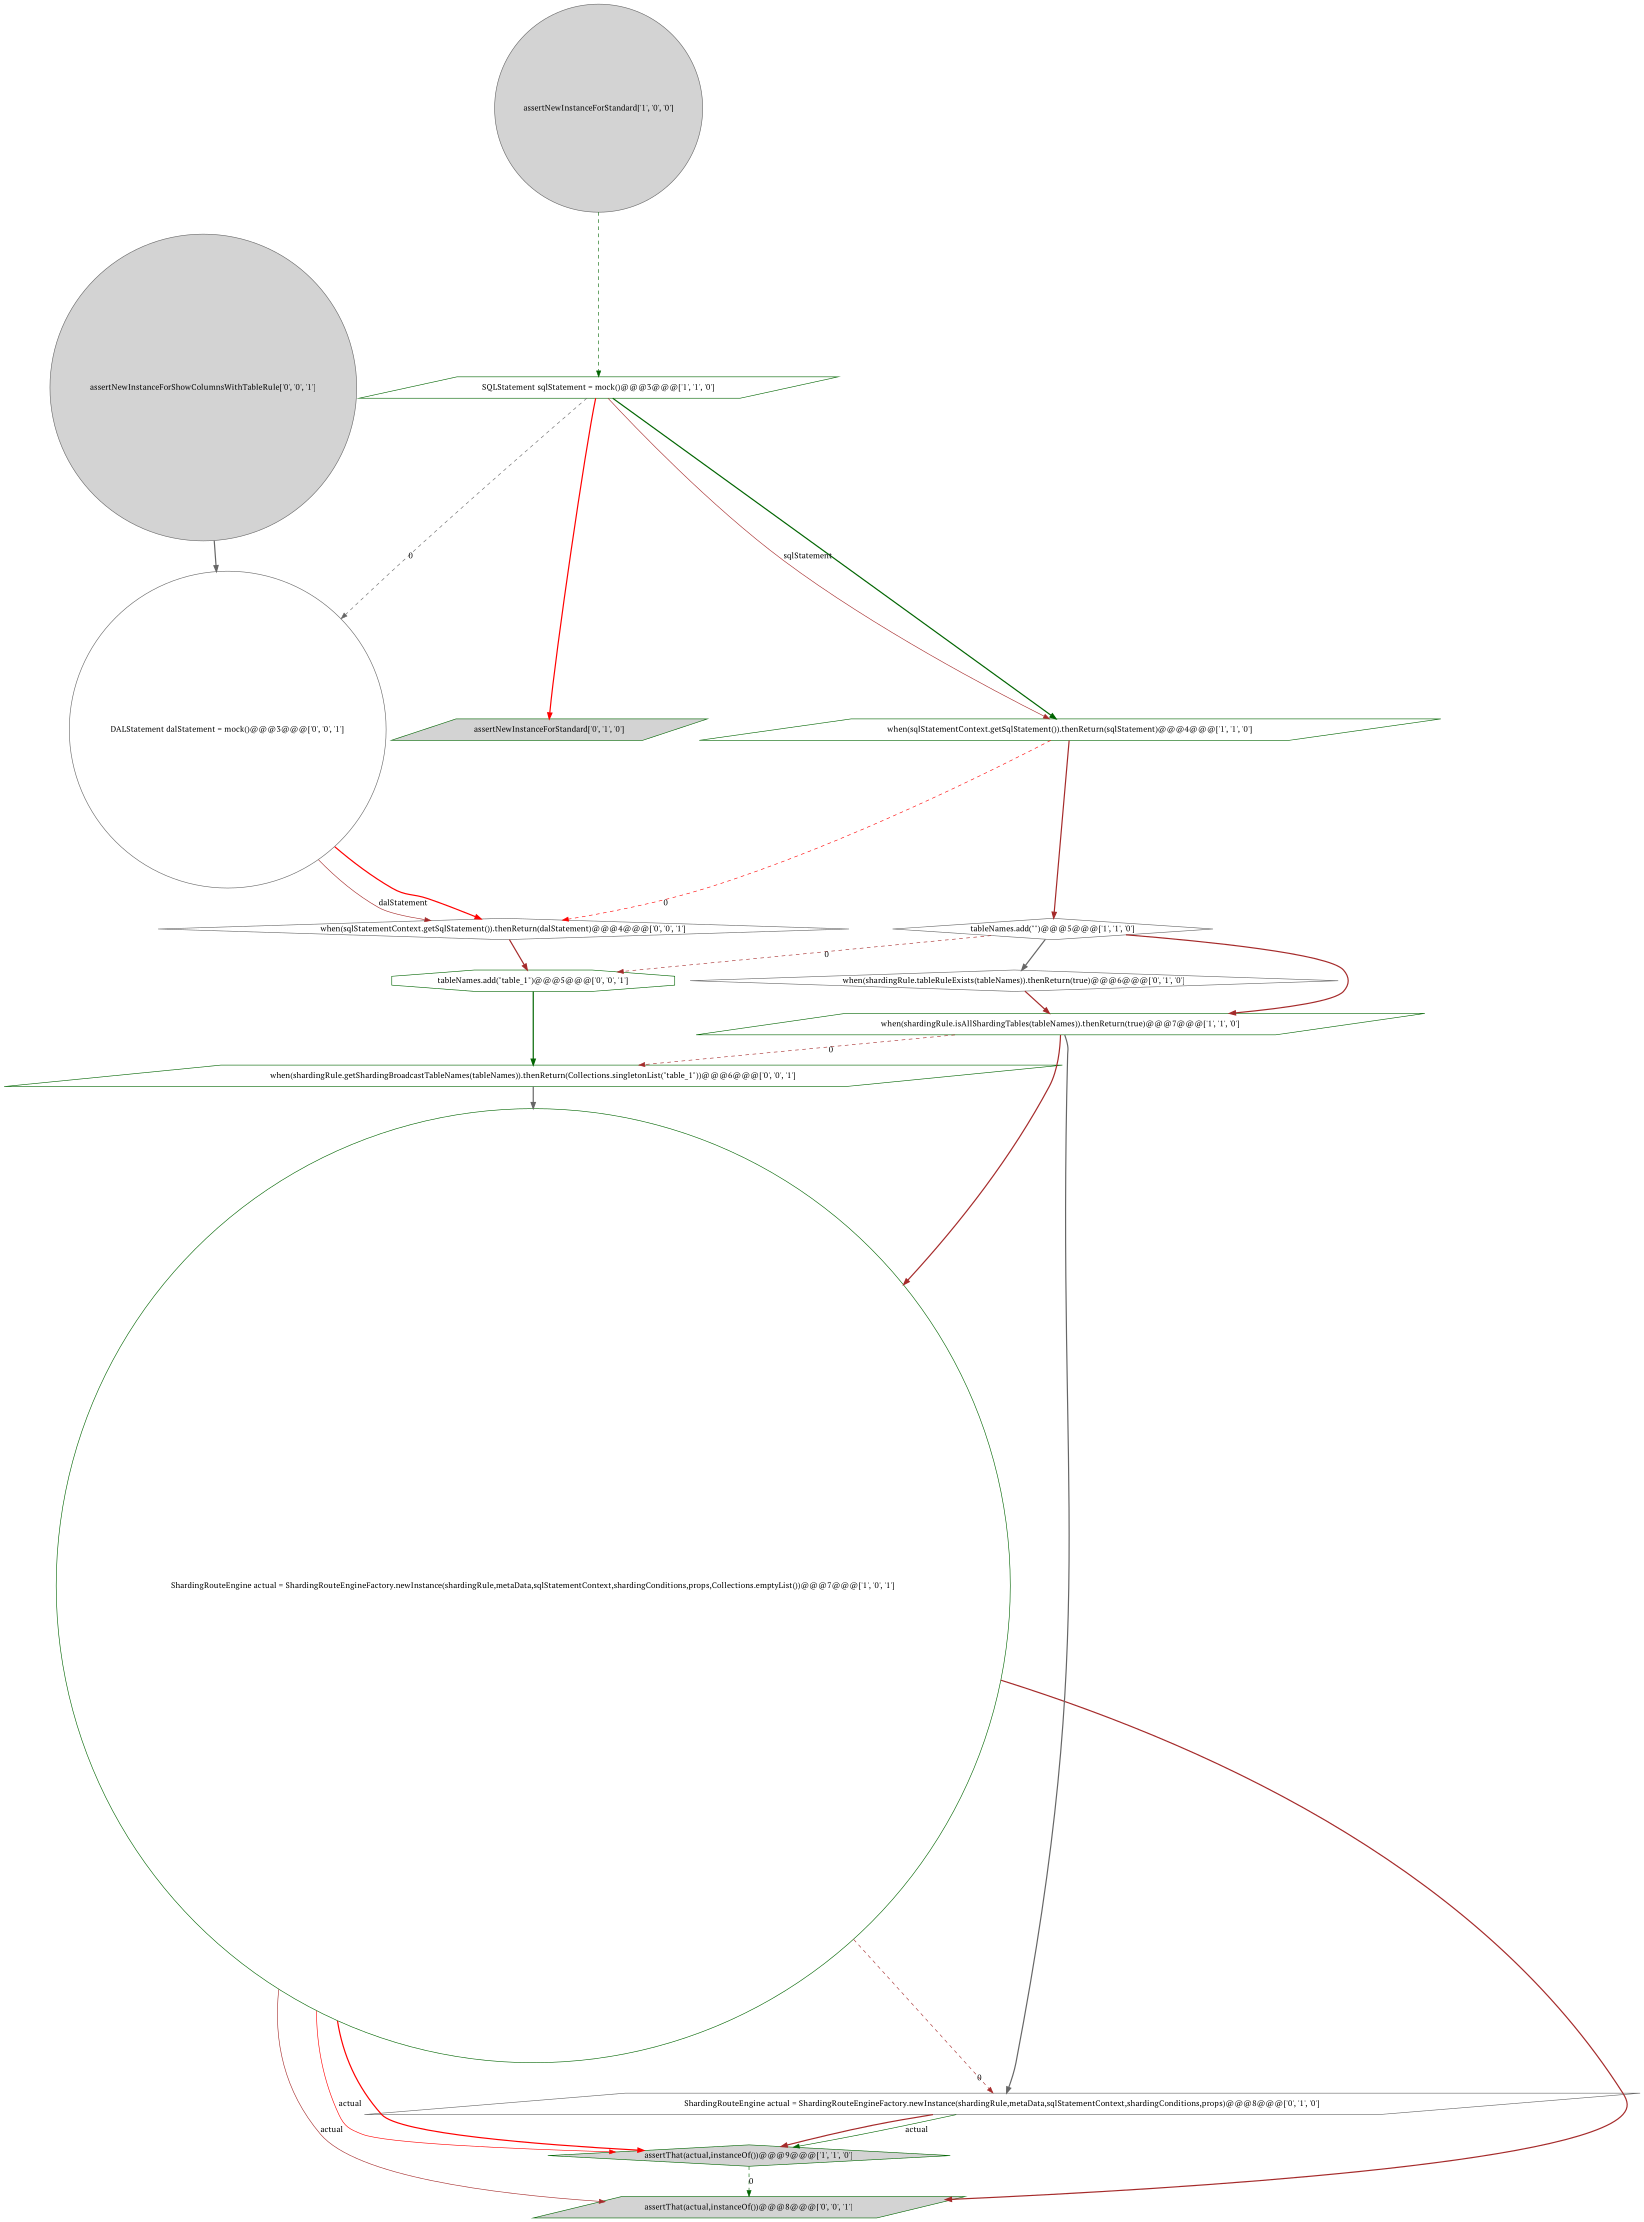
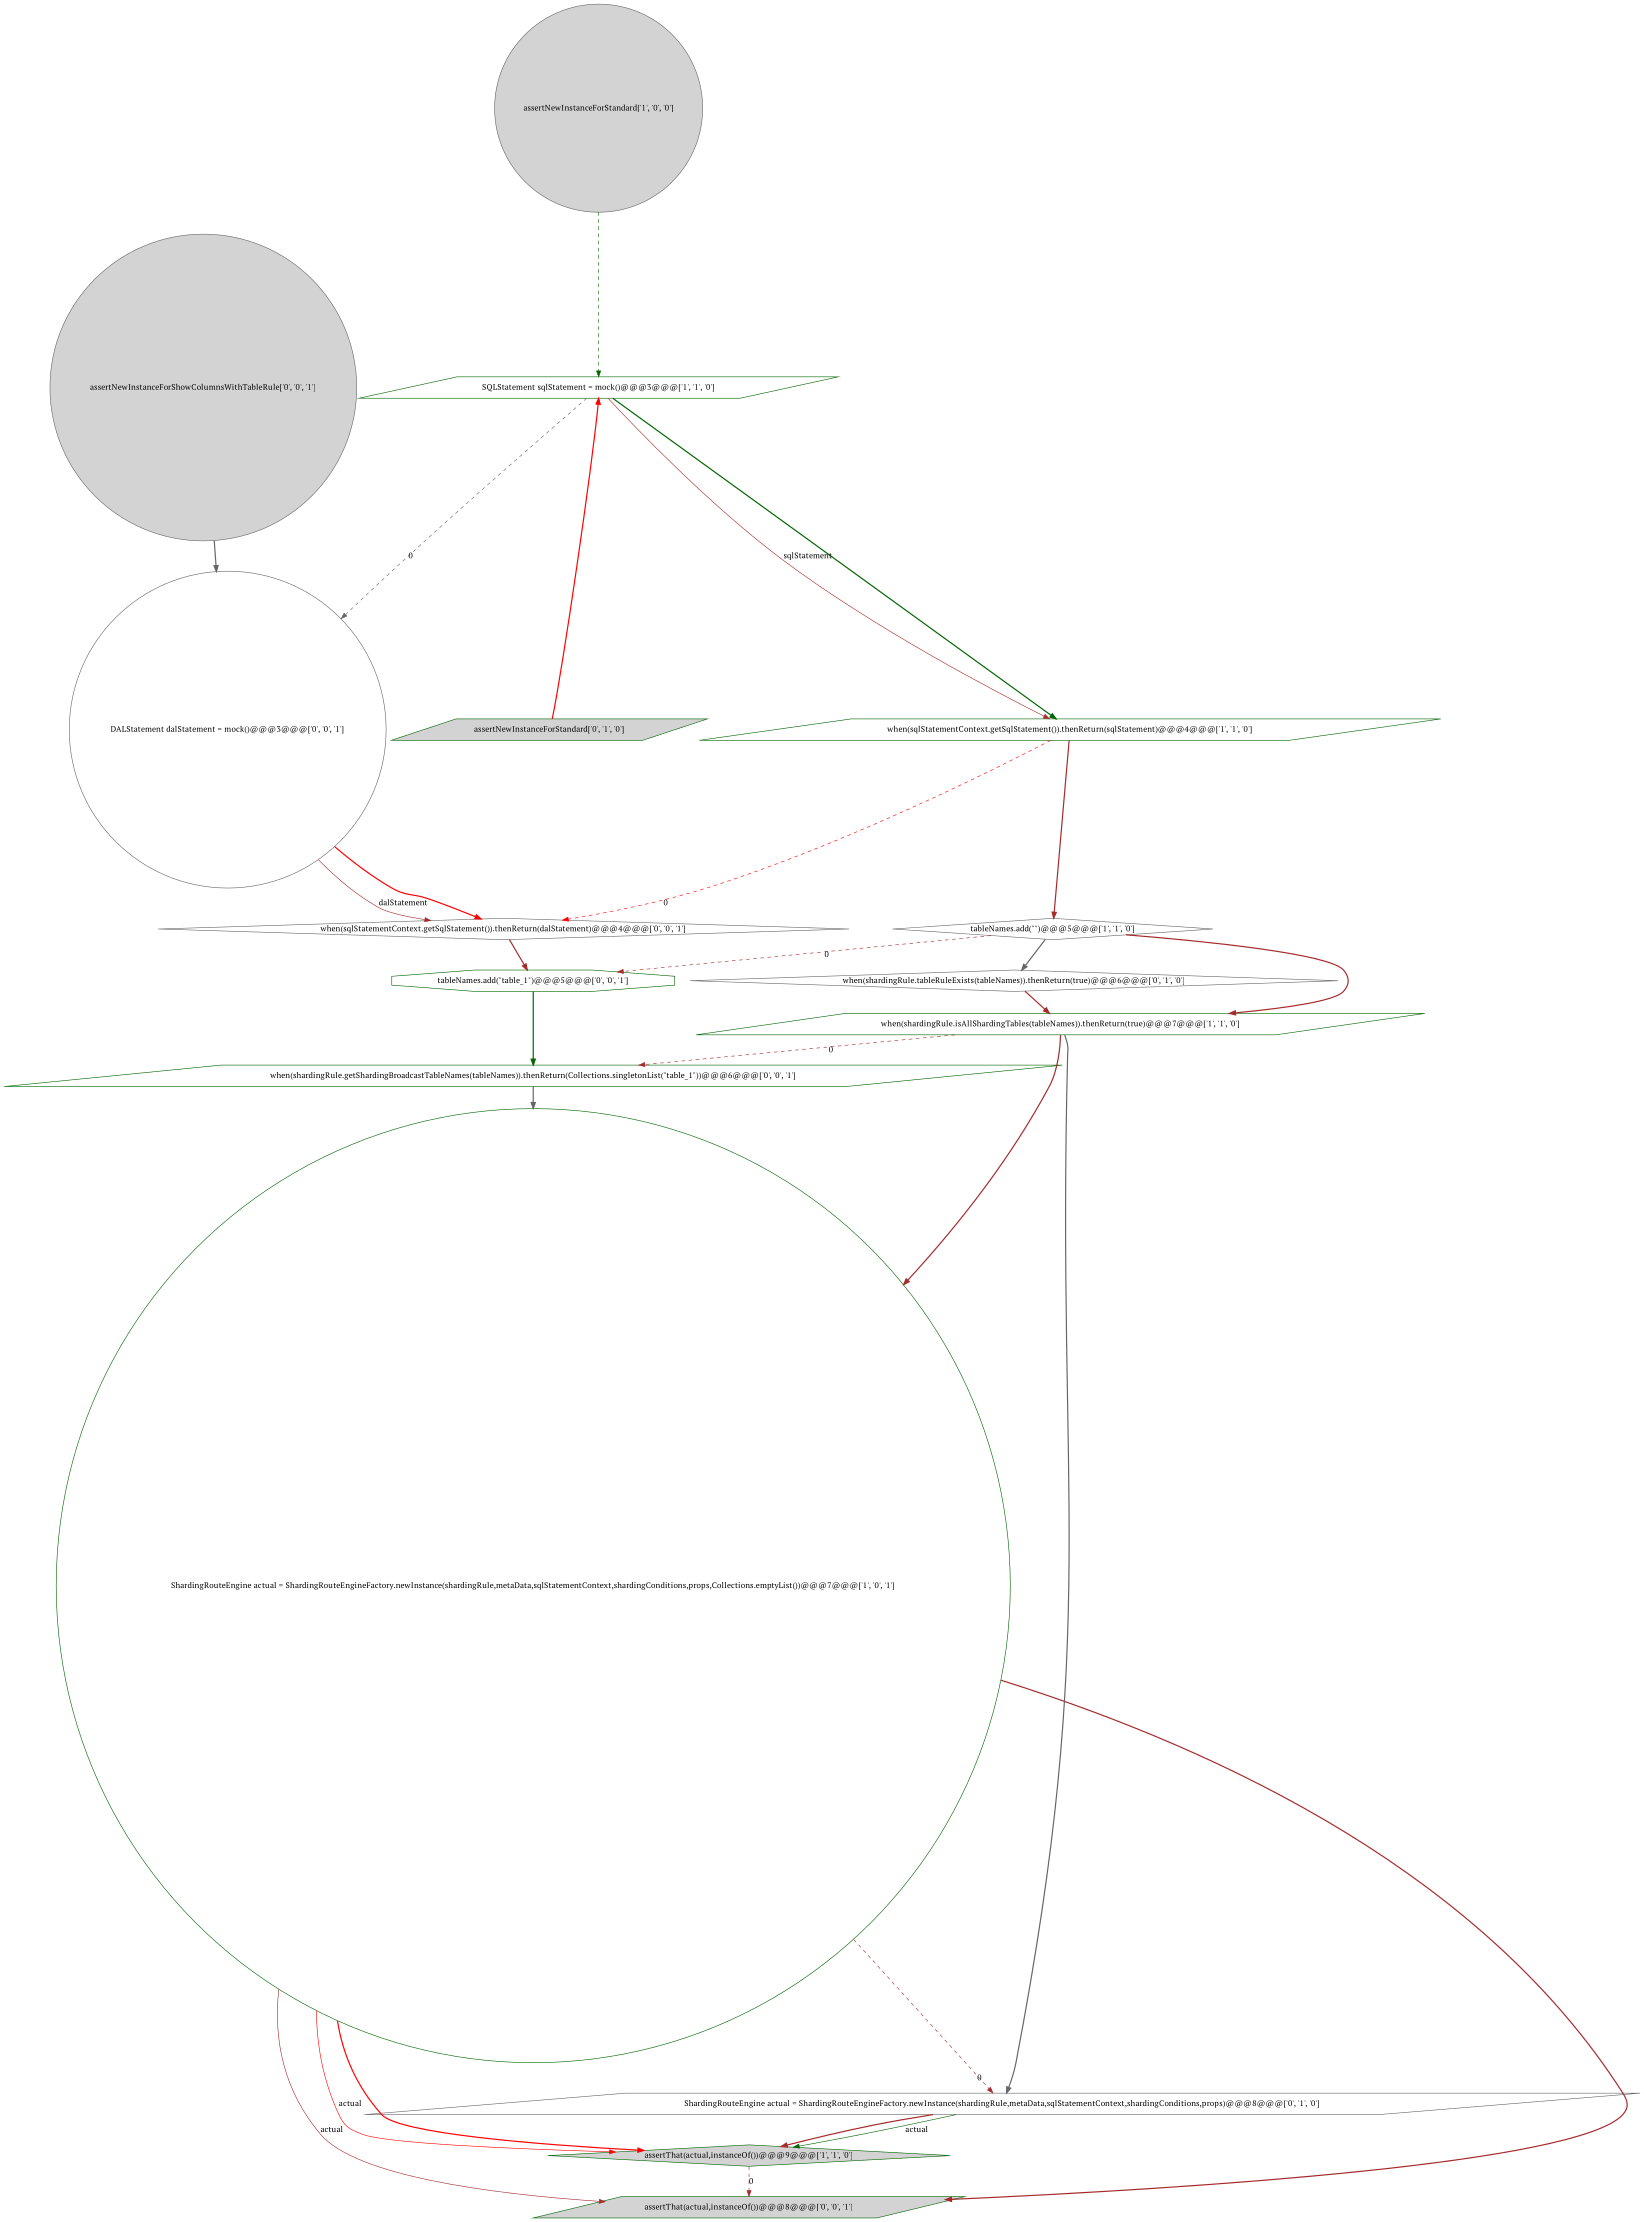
edge "SQLStatement sqlStatement = mock()@@@3@@@['1', '1', '0']" -> "assertNewInstanceForStandard['0', '1', '0']": reversed
edge "assertThat(actual,instanceOf())@@@9@@@['1', '1', '0']" -> "assertThat(actual,instanceOf())@@@8@@@['0', '0', '1']": color darkgreen -> brown
